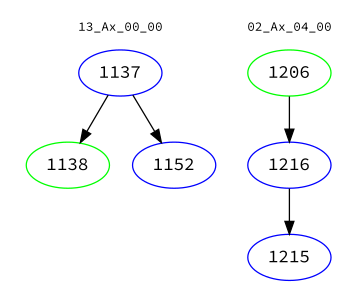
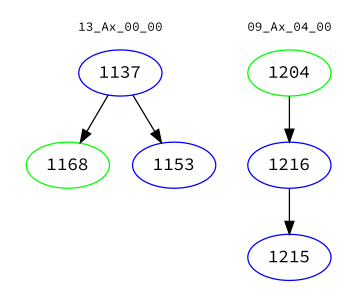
cluster "02_Ax_04_00": label "02_Ax_04_00" -> "09_Ax_04_00"
node "1206": label "1206" -> "1204"
node "1138": label "1138" -> "1168"
node "1152": label "1152" -> "1153"
